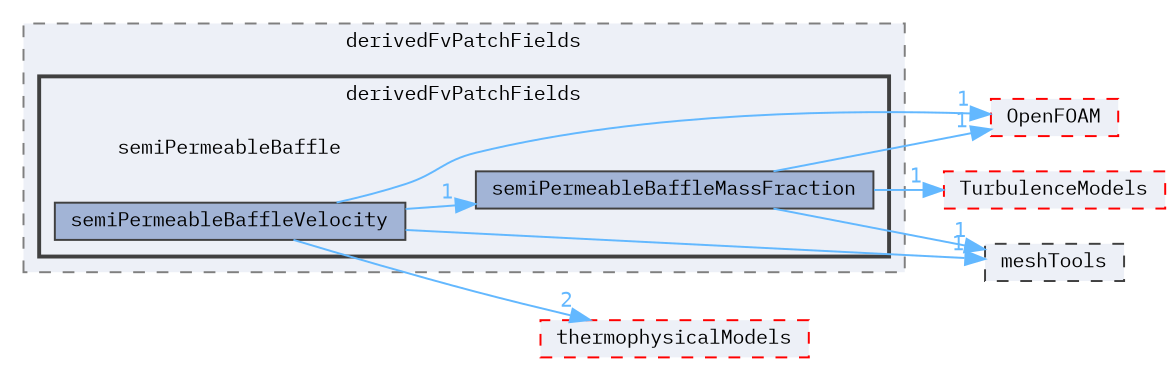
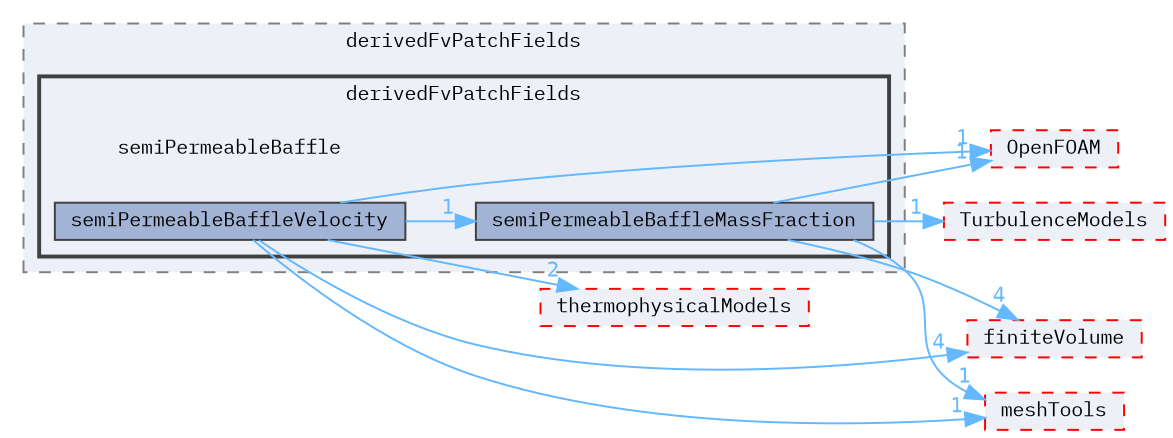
node "meshTools": color grey25 -> red
node "finiteVolume": added
